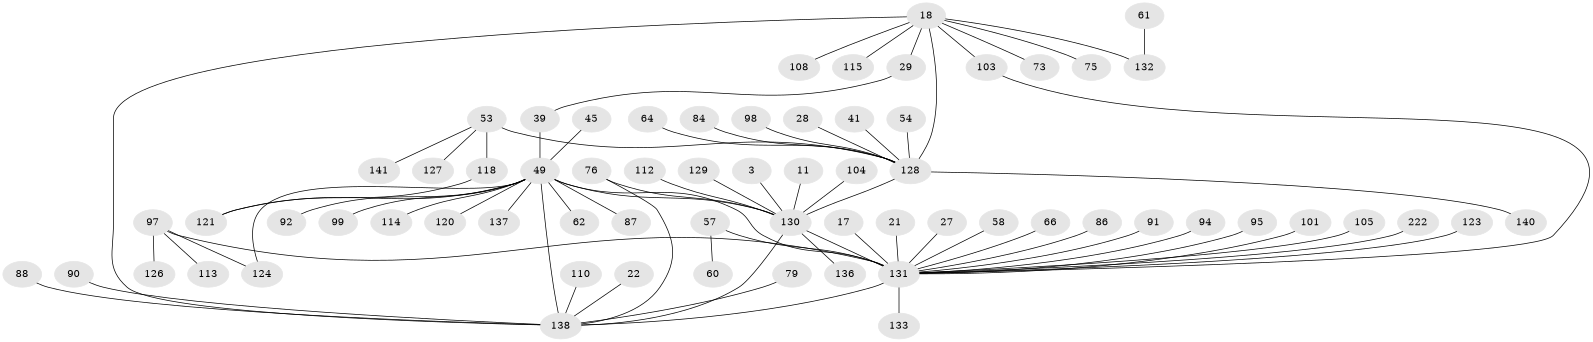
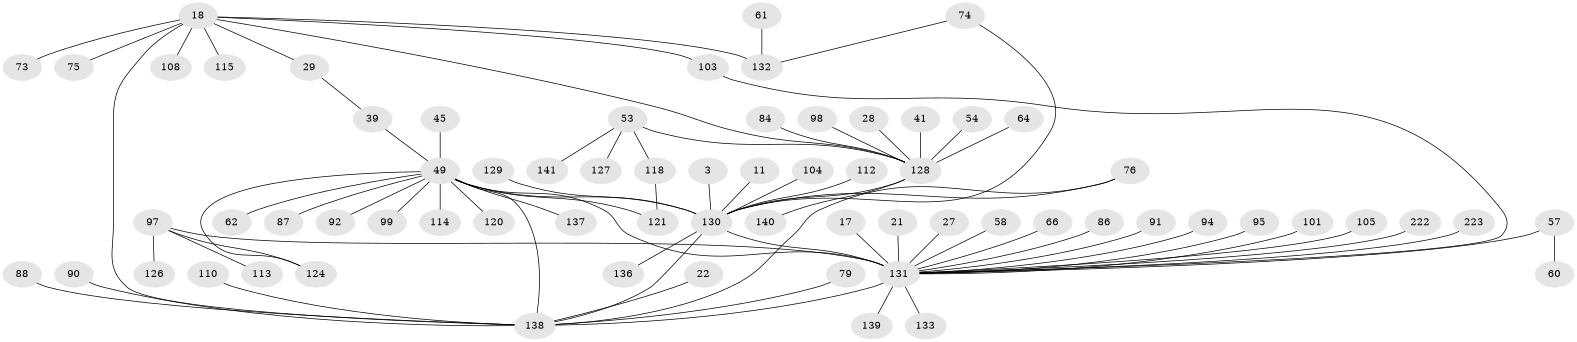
node "74": added
node "123": label "123" -> "223"
node "139": added
